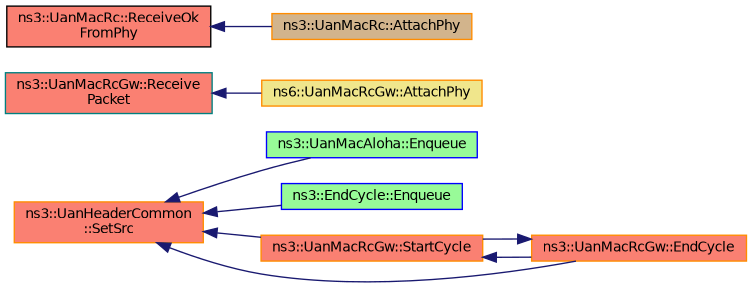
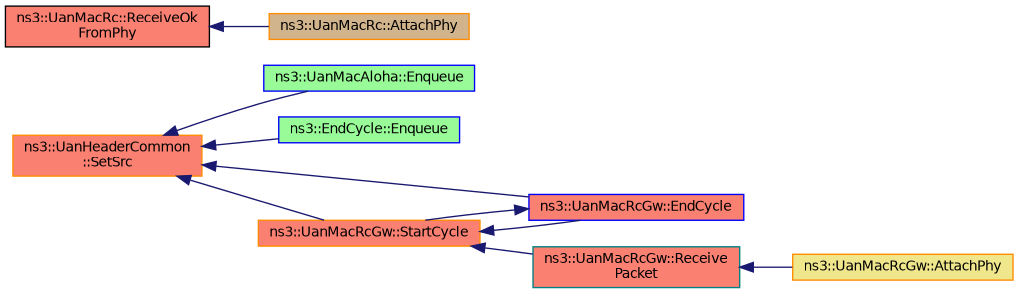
node "ns6::UanMacRcGw::AttachPhy": label "ns6::UanMacRcGw::AttachPhy" -> "ns3::UanMacRcGw::AttachPhy"
node "ns3::UanMacRcGw::EndCycle": color darkorange -> blue
edge "ns3::UanMacRcGw::Receive Packet" -> "ns3::UanMacRcGw::StartCycle": added
